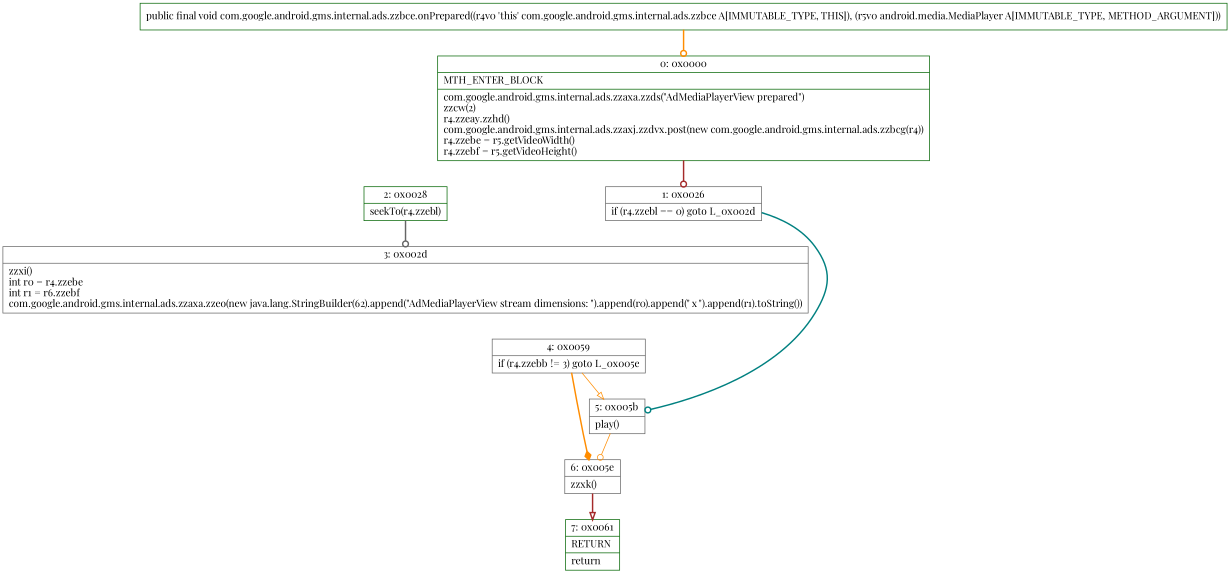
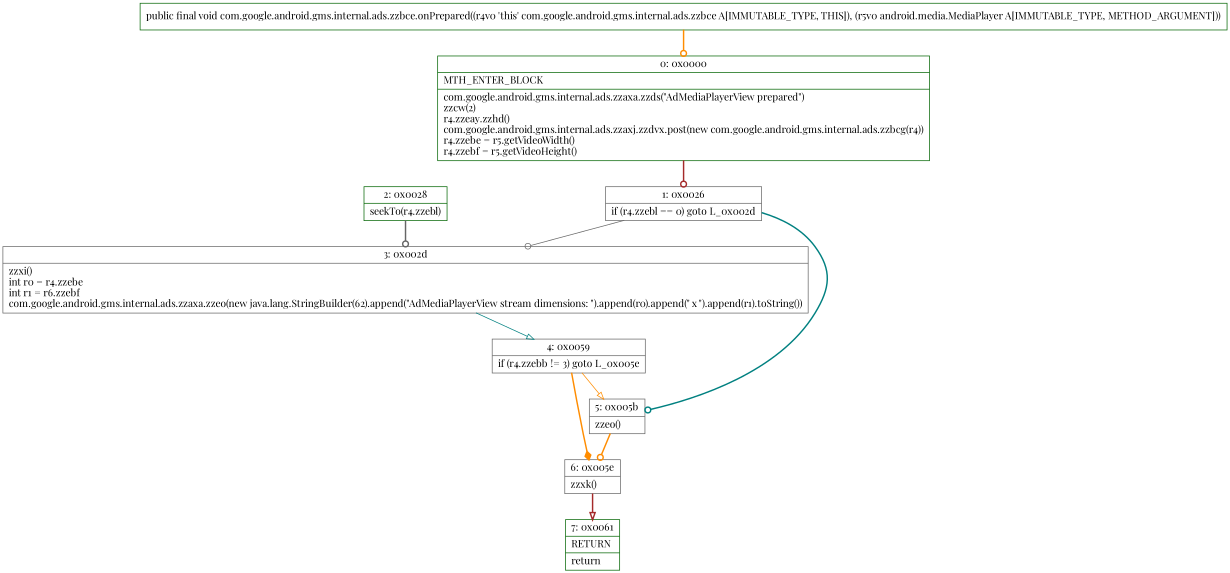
edge "1: 0x0026" -> "3: 0x002d": added
edge "3: 0x002d" -> "4: 0x0059": added
node "5: 0x005b": text "play()" -> "zzeo()"
edge "5: 0x005b" -> "6: 0x005e": style solid -> bold
